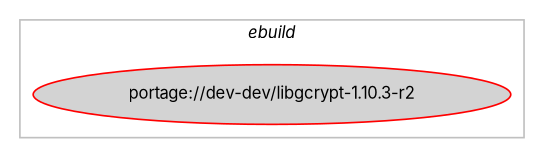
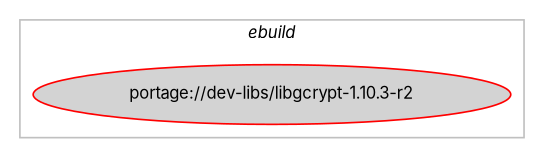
node "portage://dev-dev/libgcrypt-1.10.3-r2": label "portage://dev-dev/libgcrypt-1.10.3-r2" -> "portage://dev-libs/libgcrypt-1.10.3-r2"
